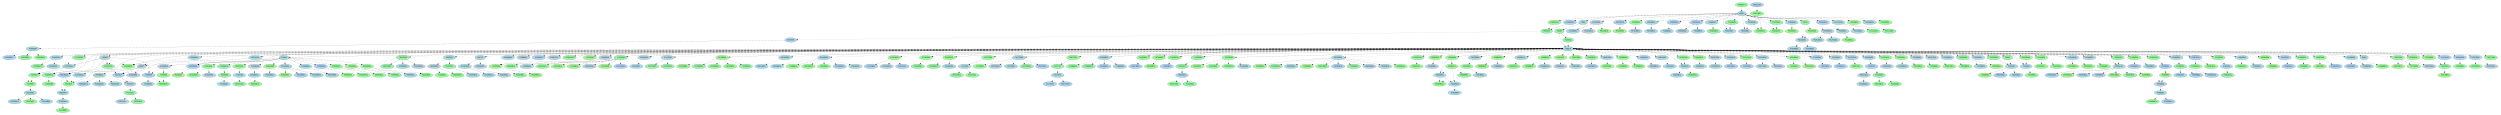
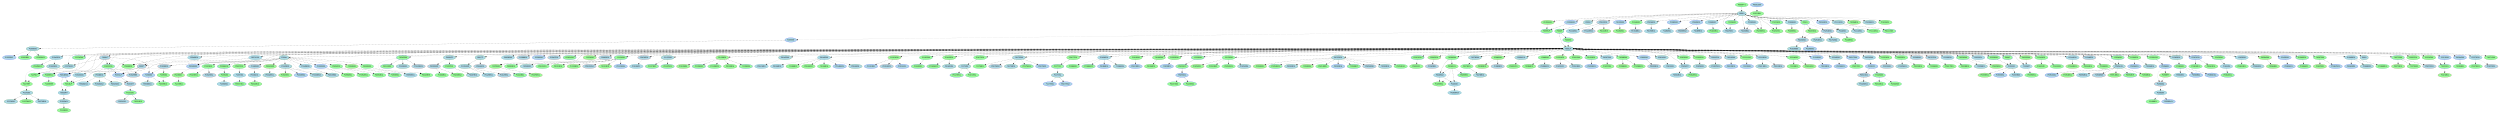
node "P0249B01": added
